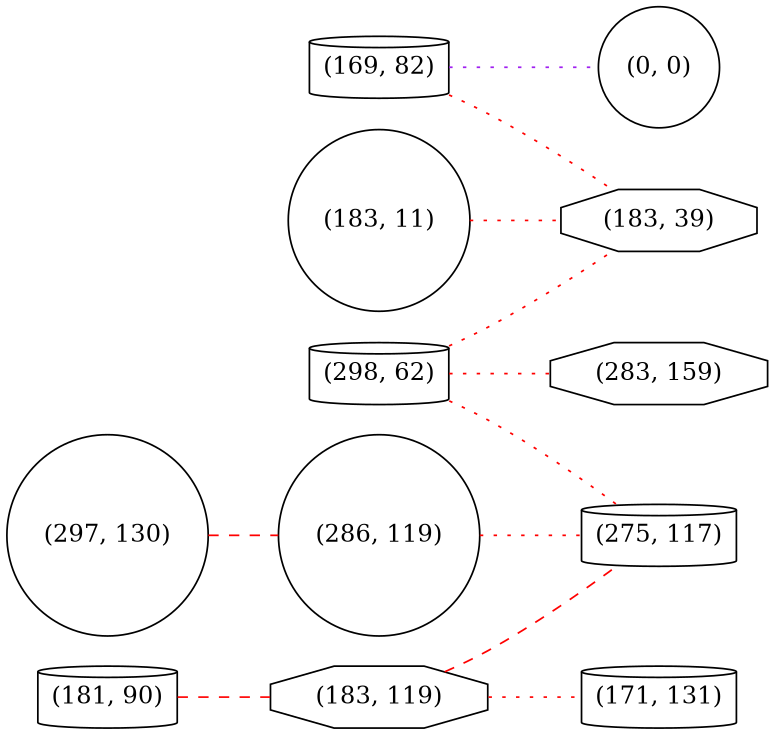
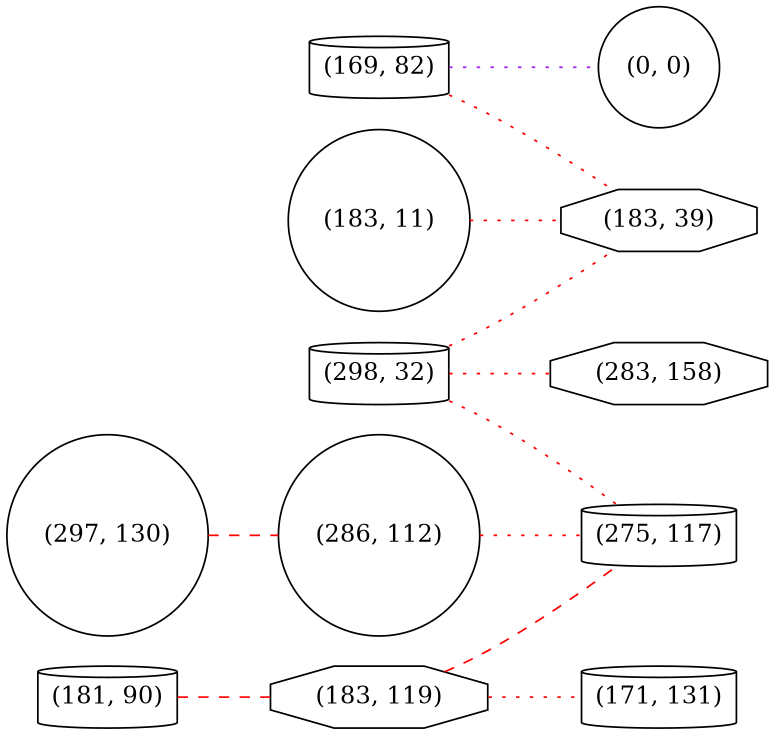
node "(298, 62)": label "(298, 62)" -> "(298, 32)"
node "(283, 159)": label "(283, 159)" -> "(283, 158)"
node "(286, 119)": label "(286, 119)" -> "(286, 112)"
